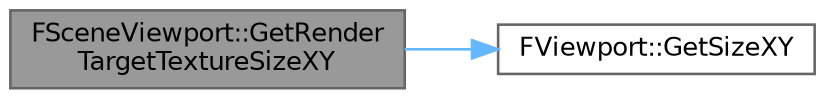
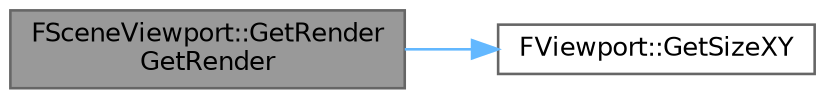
node "FSceneViewport::GetRender TargetTextureSizeXY": label "FSceneViewport::GetRender TargetTextureSizeXY" -> "FSceneViewport::GetRender GetRender"
